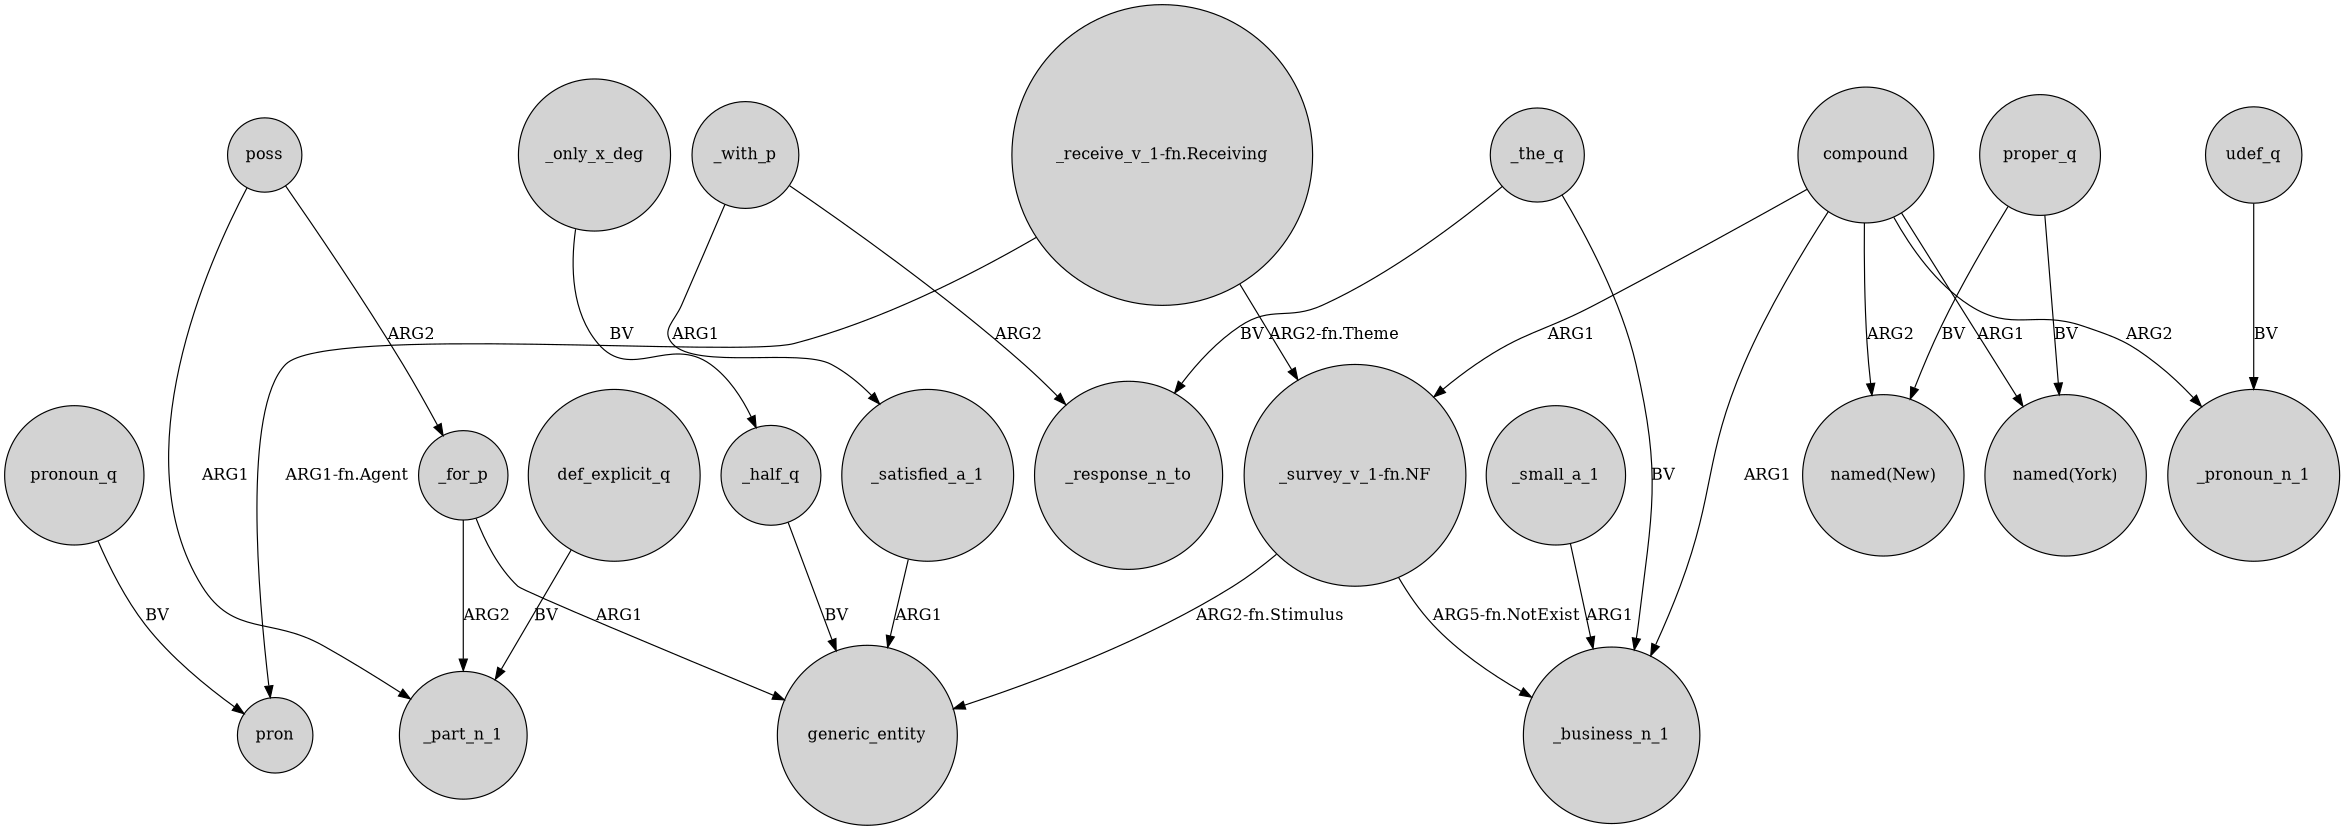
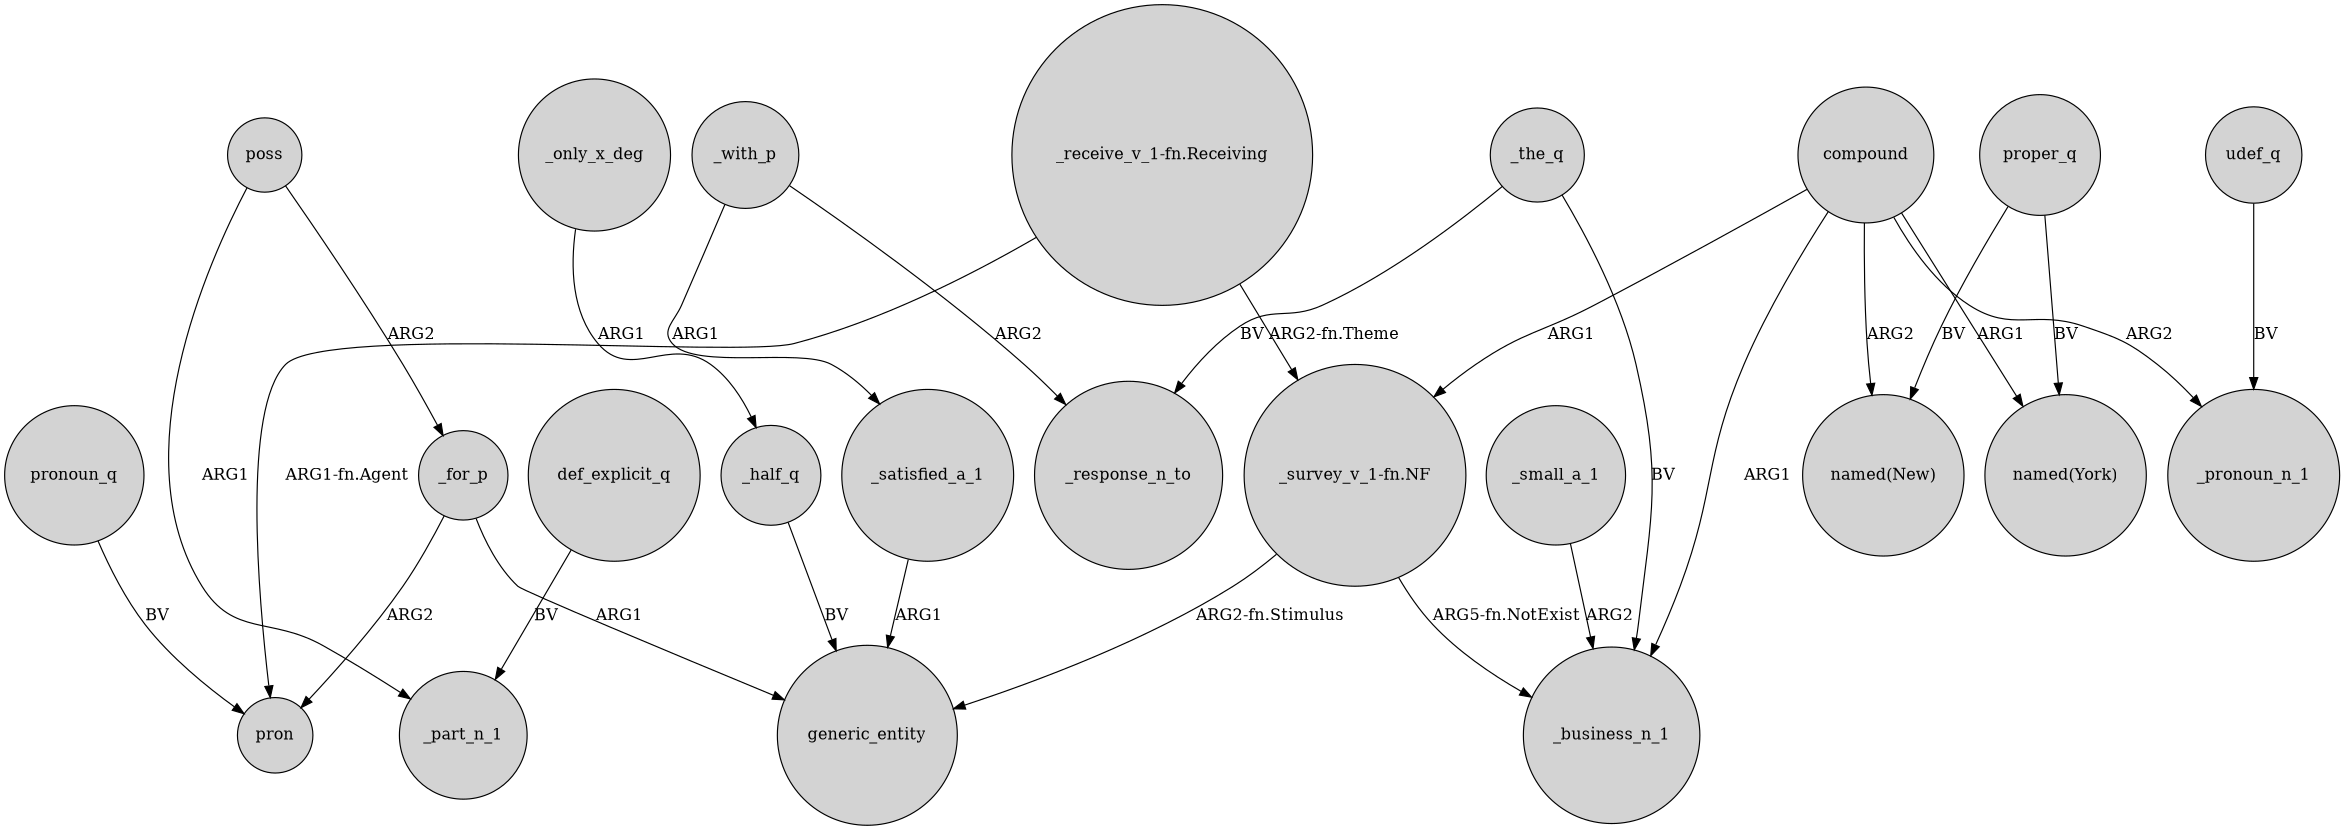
edge "_only_x_deg" -> "_half_q": label "BV" -> "ARG1"
edge "_for_p" -> "_part_n_1": now "_for_p" -> "pron"
edge "_small_a_1" -> "_business_n_1": label "ARG1" -> "ARG2"
